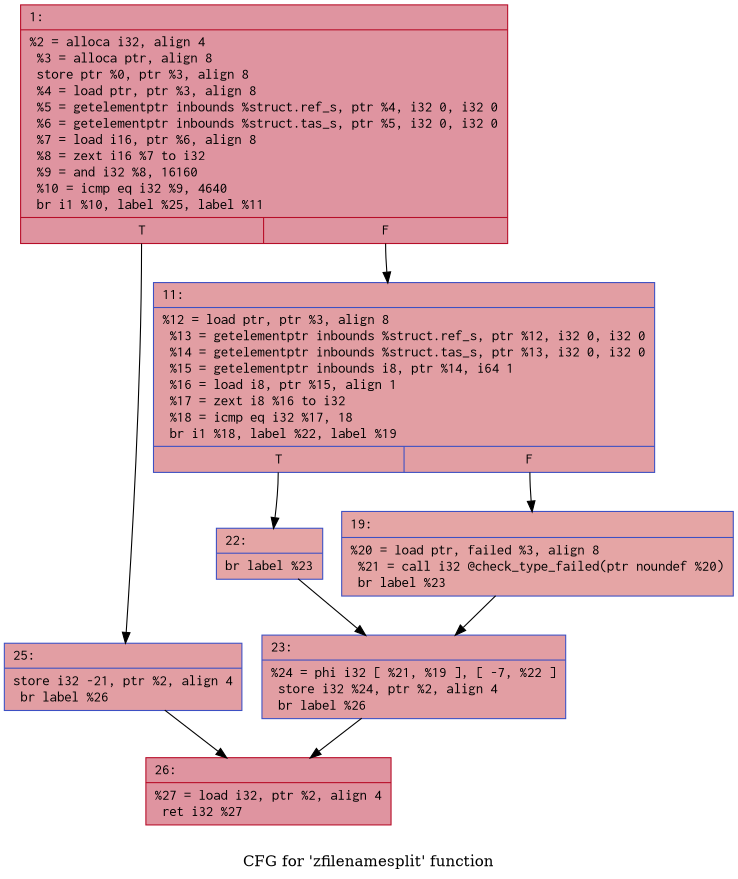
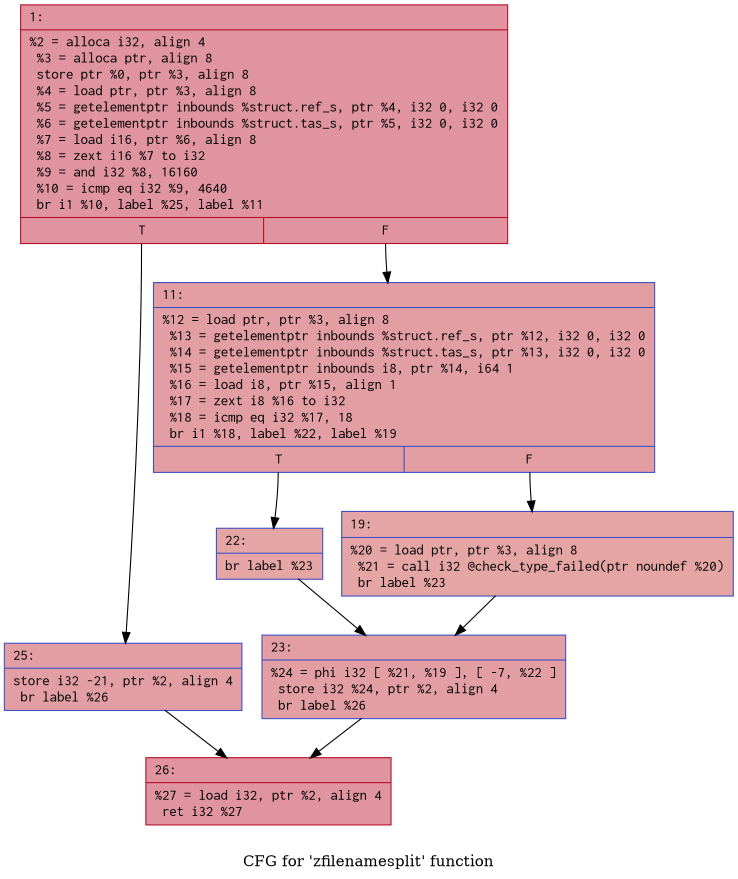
node "19:": text "%20 = load ptr, failed %3, align 8" -> "%20 = load ptr, ptr %3, align 8"
